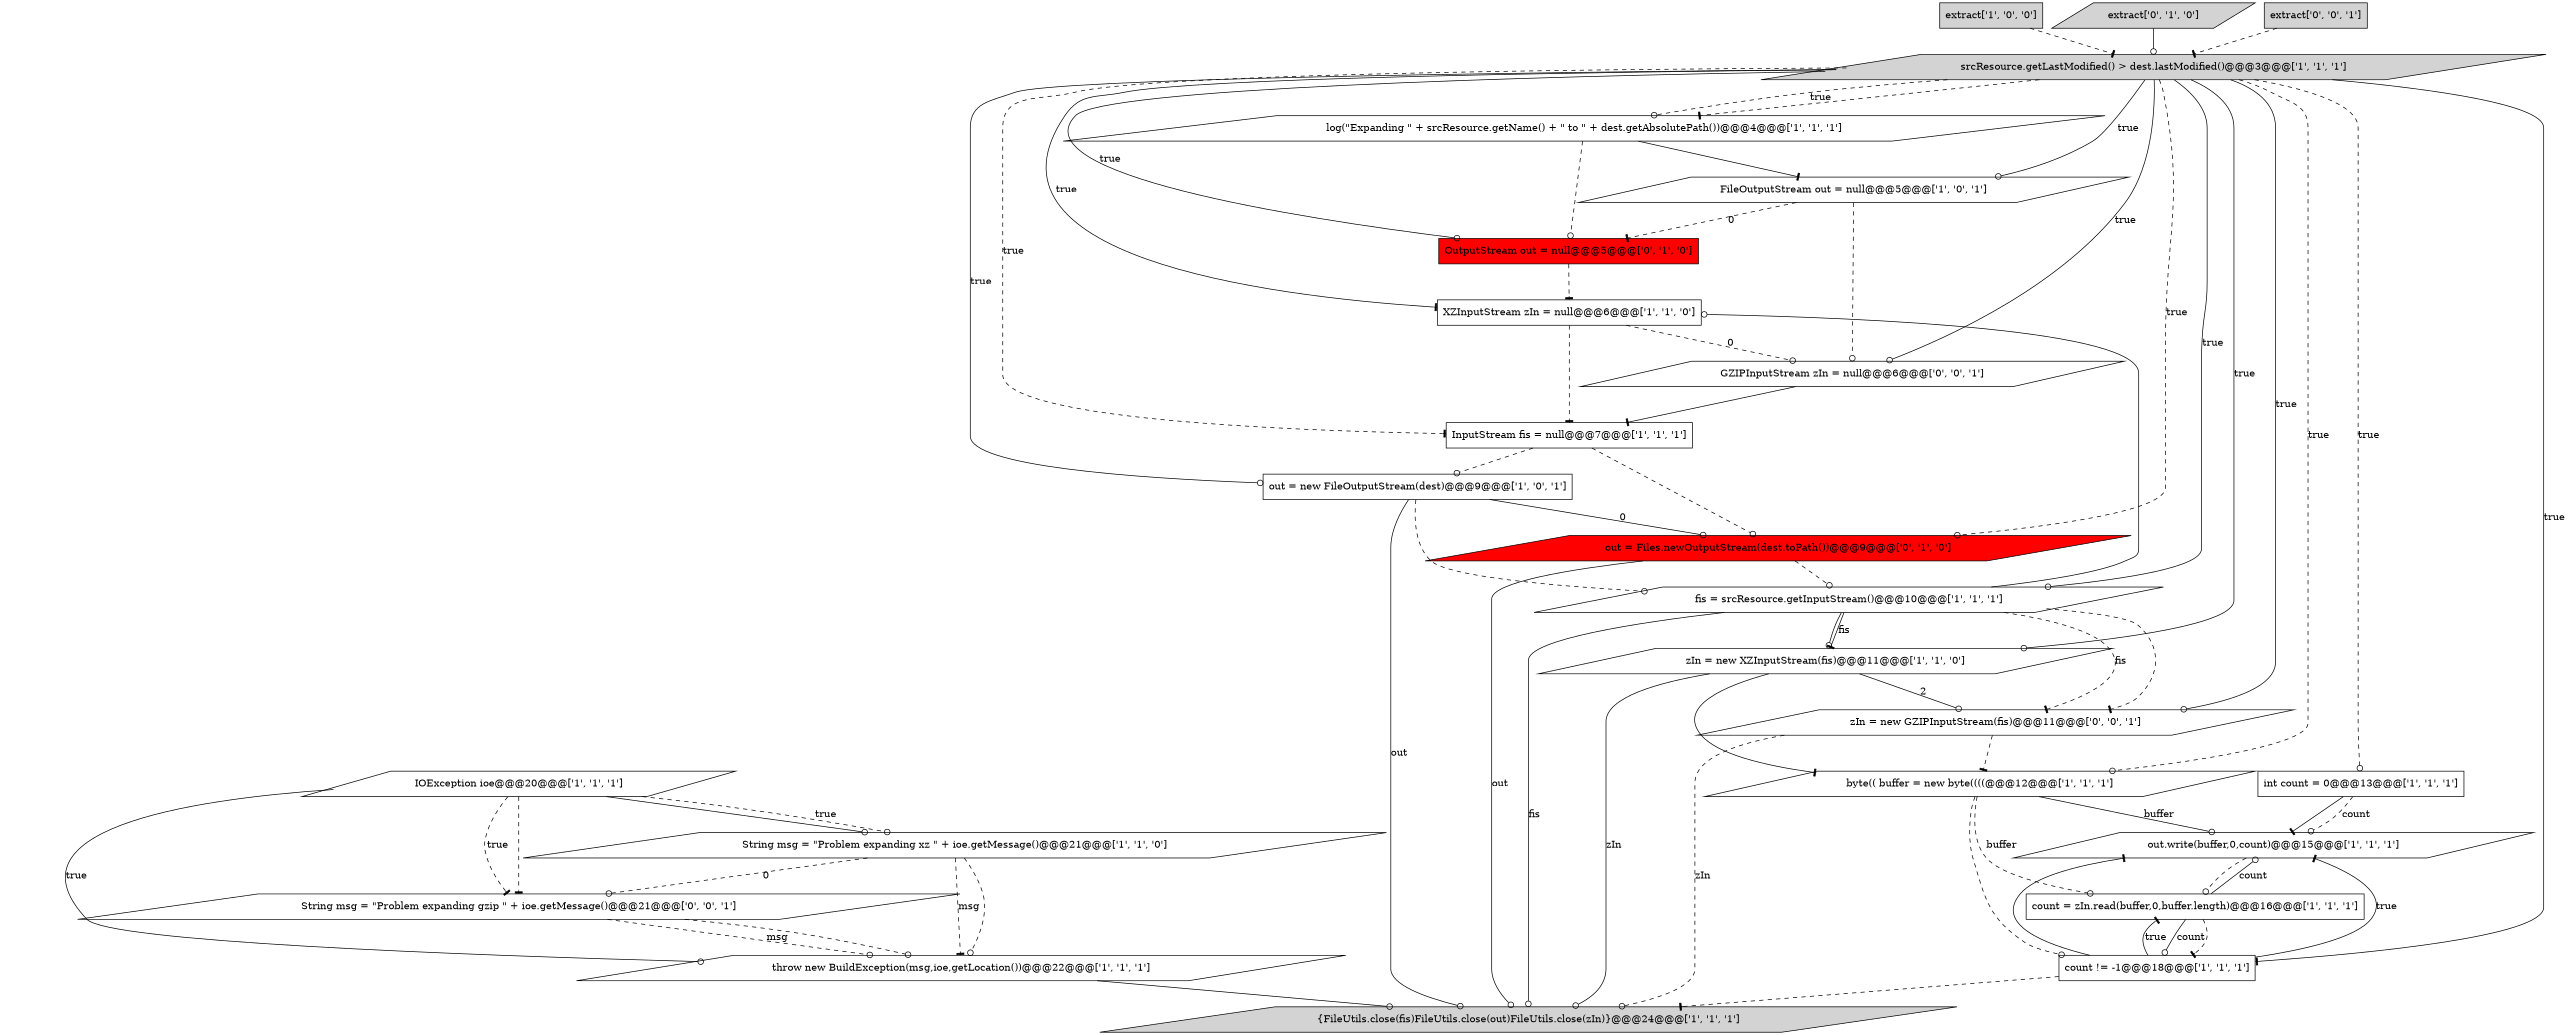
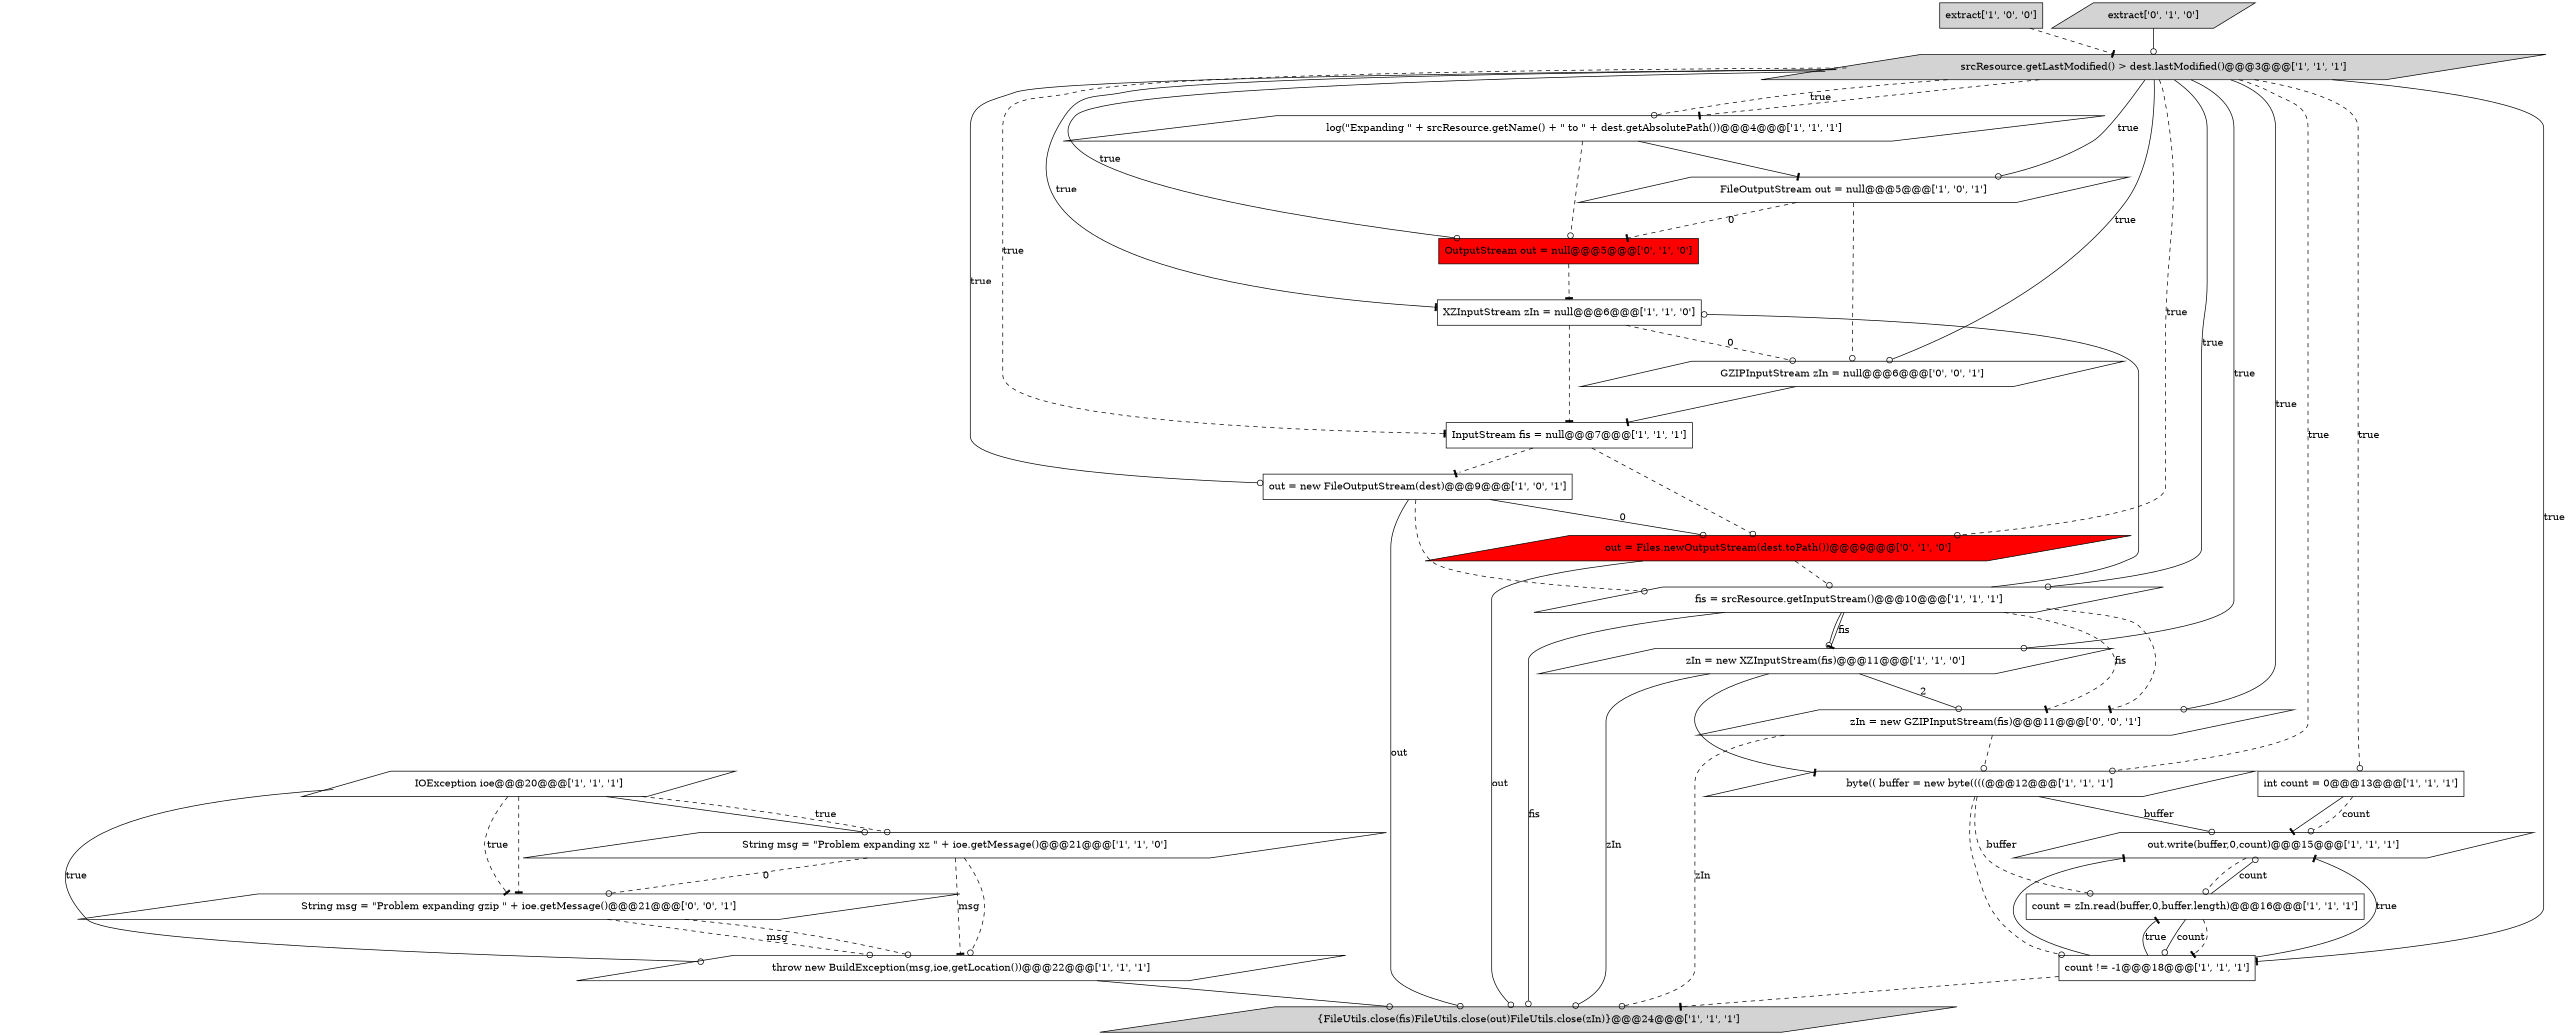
node "extract['0', '0', '1']": removed
edge "InputStream fis = null@@@7@@@['1', '1', '1']" -> "out = new FileOutputStream(dest)@@@9@@@['1', '0', '1']": arrowhead odot -> tee
edge "zIn = new GZIPInputStream(fis)@@@11@@@['0', '0', '1']" -> "byte(( buffer = new byte((((@@@12@@@['1', '1', '1']": arrowhead tee -> odot
